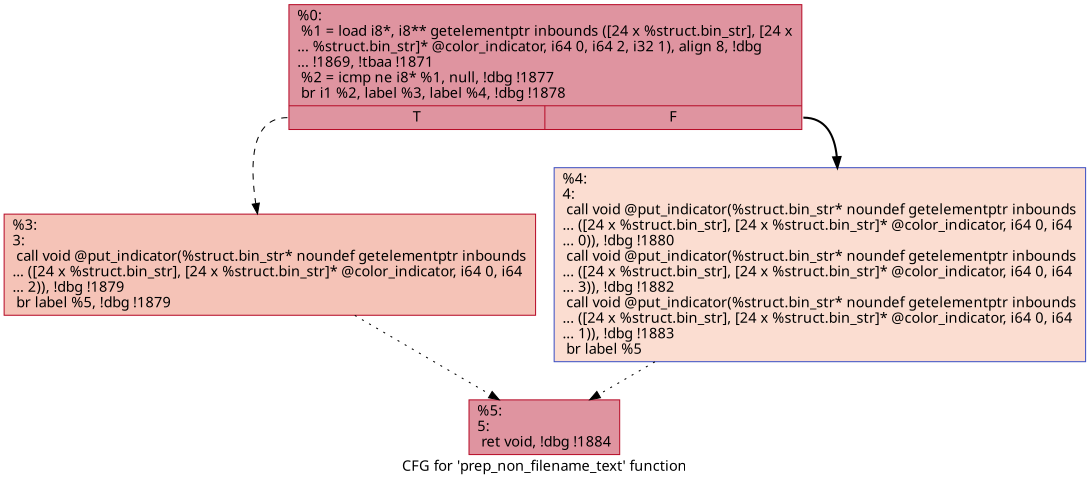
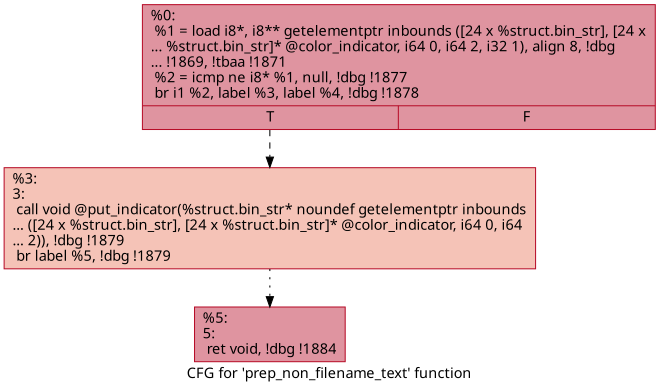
node "%4:": removed
